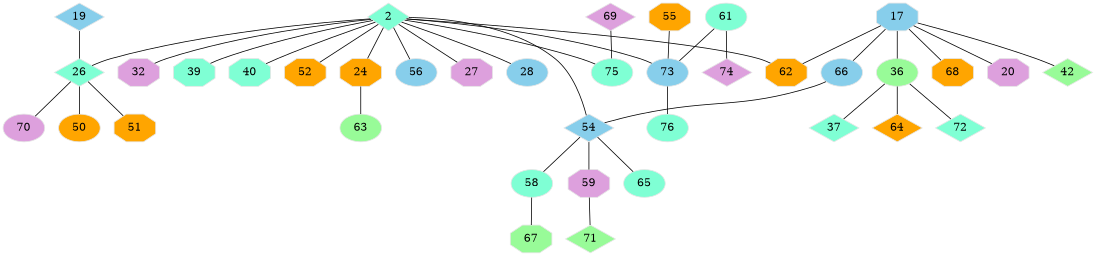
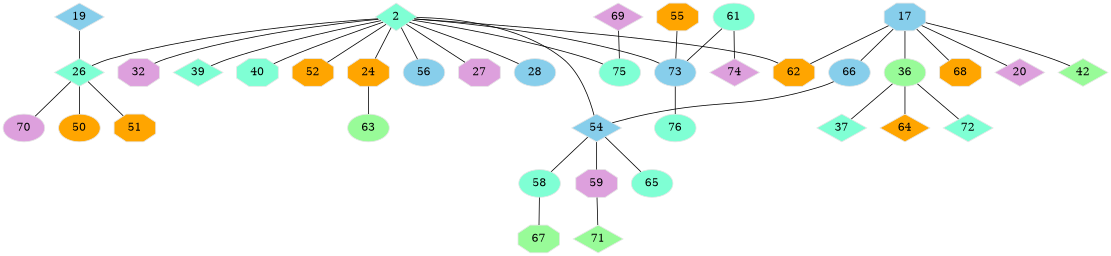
node "39": shape octagon -> diamond
node "20": shape octagon -> diamond
